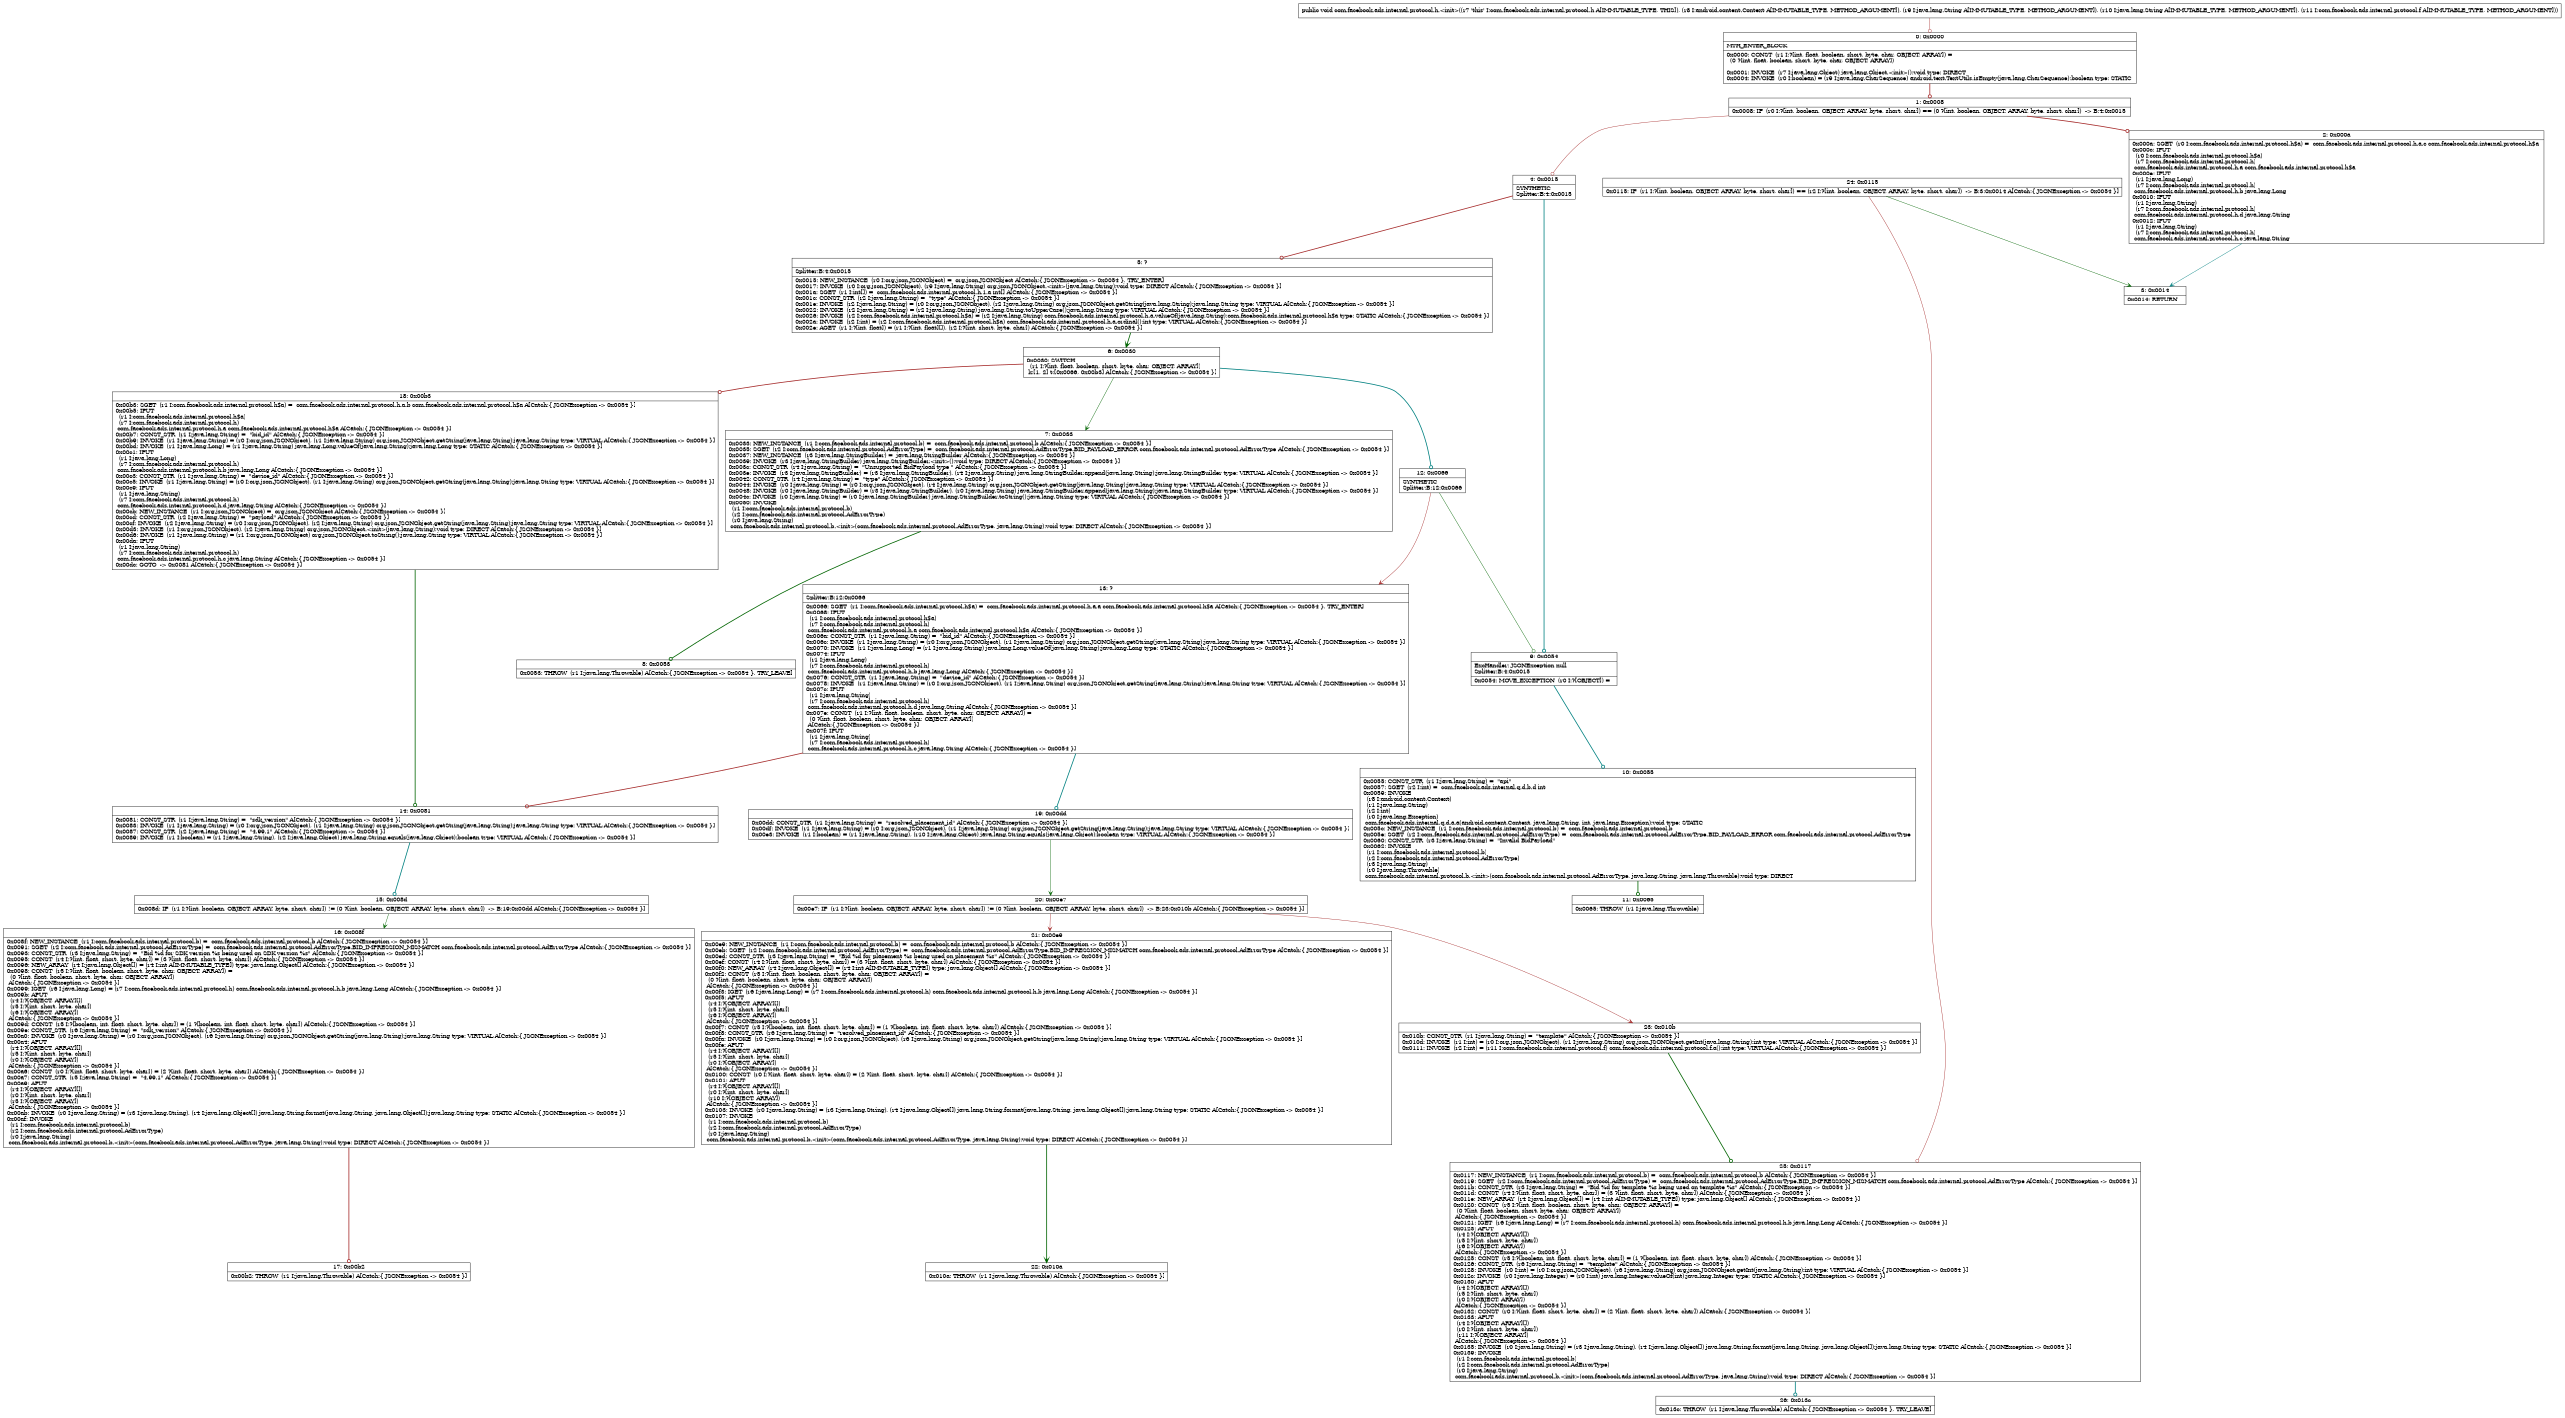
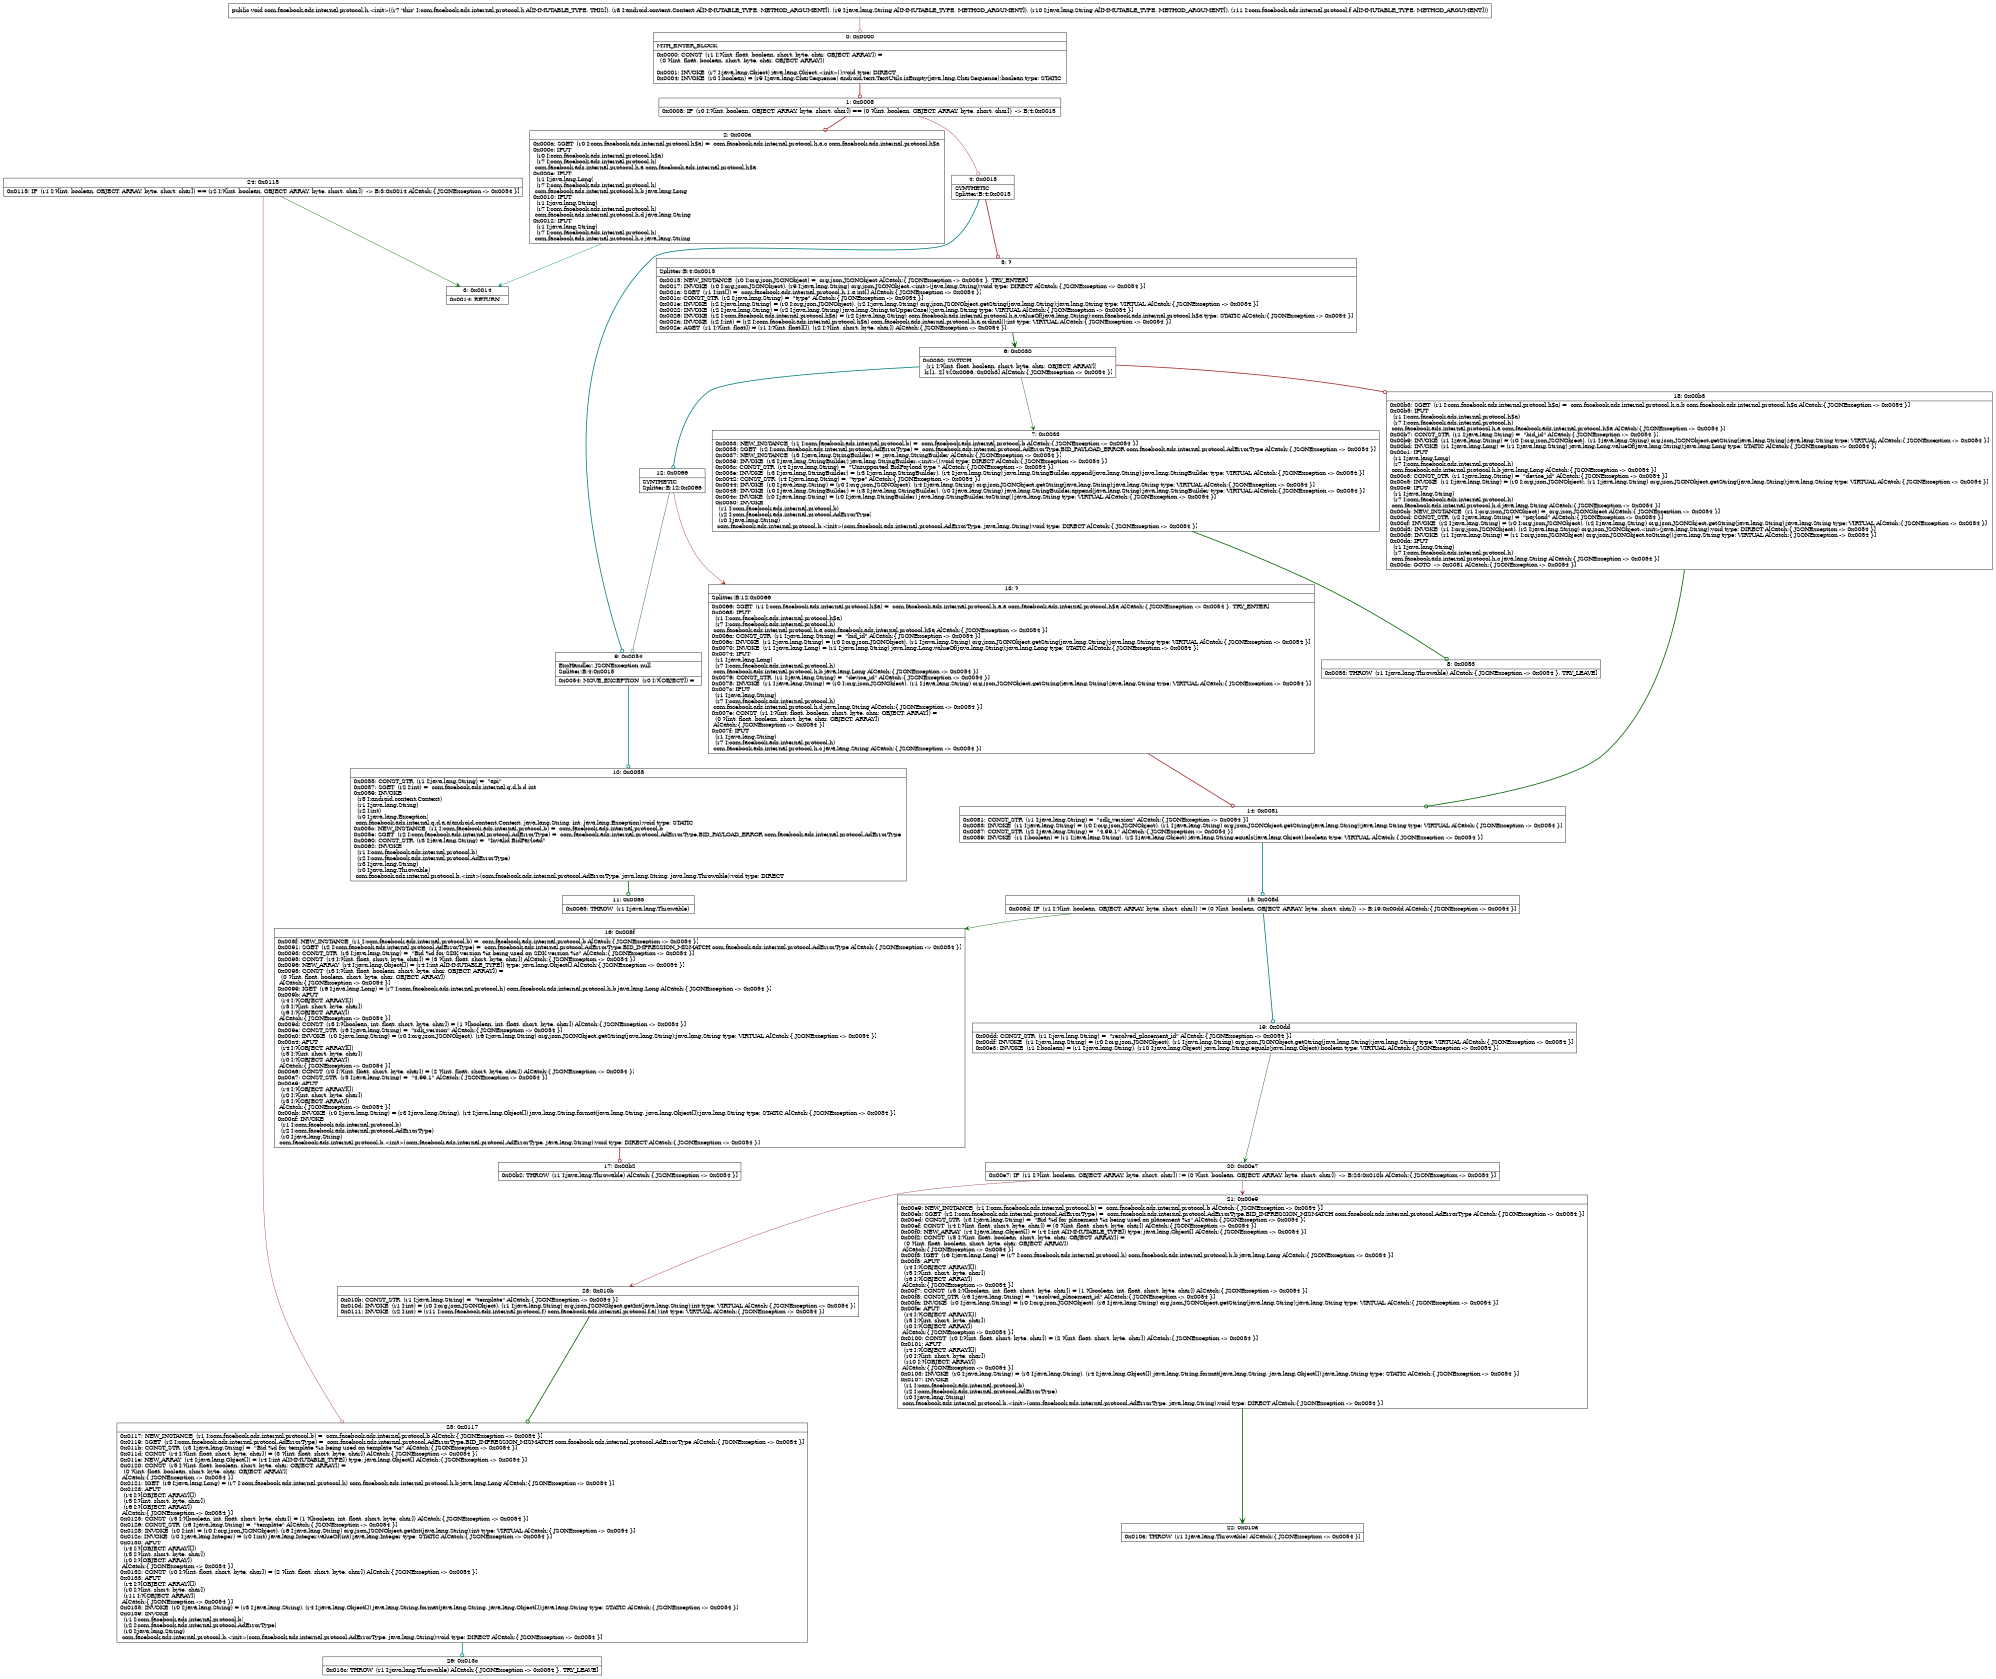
edge "13: ?" -> "19: 0x00dd": now "15: 0x008d" -> "19: 0x00dd"
